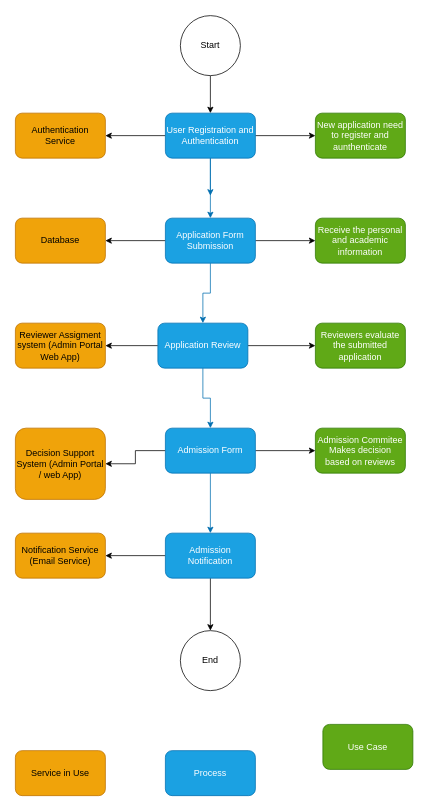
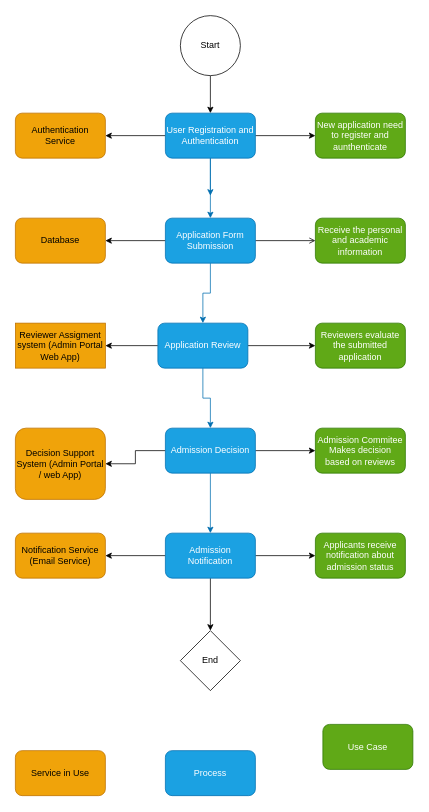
edge "Application Form Submission" -> "Receive the personal and academic information": arrowhead classic -> open
node "Reviewer Assigment system (Admin Portal Web App)": shape rounded rectangle -> rectangle
node "Admission Form": label "Admission Form" -> "Admission Decision"
edge "Admission Notification" -> "Applicants receive notification about admission status": added
node "Applicants receive notification about admission status": added
node "End": shape ellipse -> diamond
